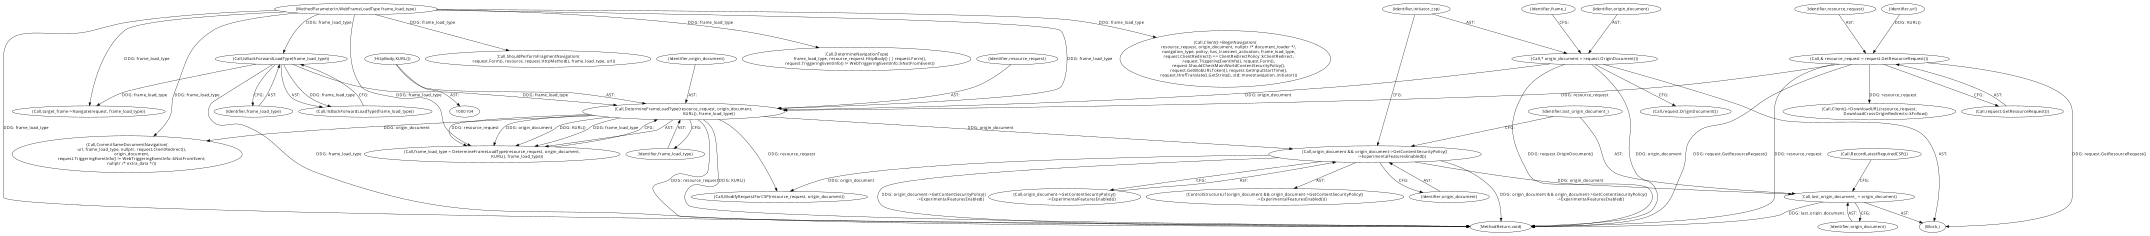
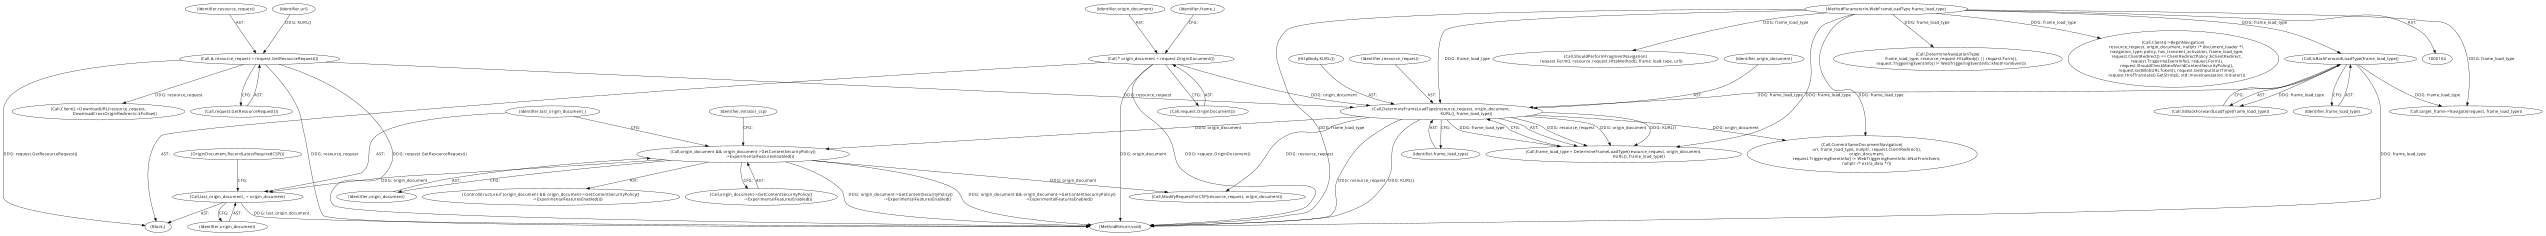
edge "(Identifier,initiator_csp)" -> "(Call,* origin_document = request.OriginDocument())": now "(Call,request.OriginDocument())" -> "(Call,* origin_document = request.OriginDocument())"
edge "(HttpBody,KURL())" -> "1000104": now "(MethodParameterIn,WebFrameLoadType frame_load_type)" -> "1000104"
node "(Call,RecordLatestRequiredCSP())": label "(Call,RecordLatestRequiredCSP())" -> "(OriginDocument,RecordLatestRequiredCSP())"
